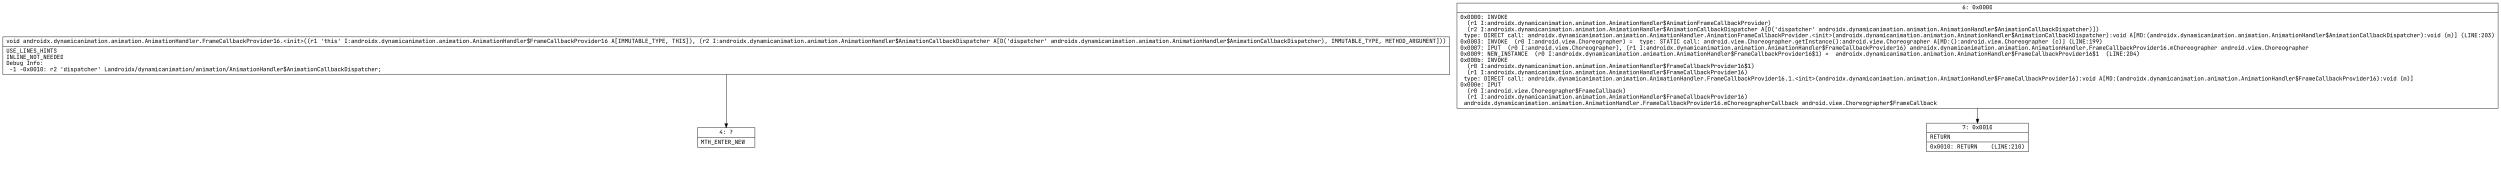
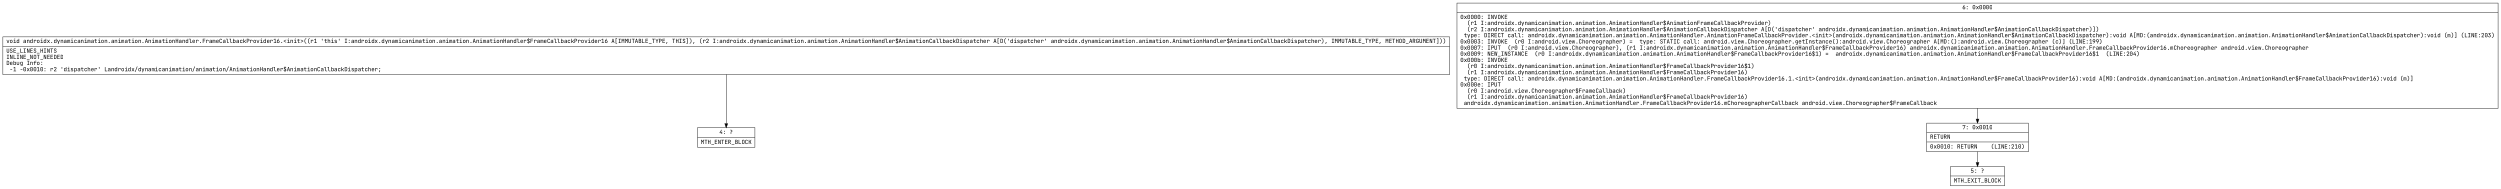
node "4: ?": text "MTH_ENTER_NEW" -> "MTH_ENTER_BLOCK"
node "5: ?": added
